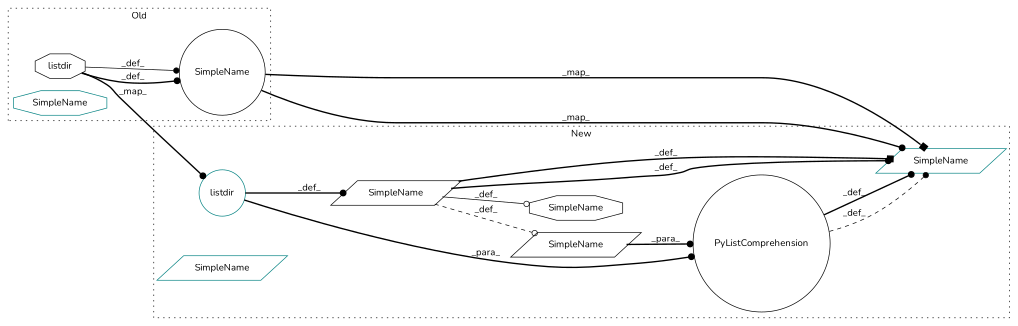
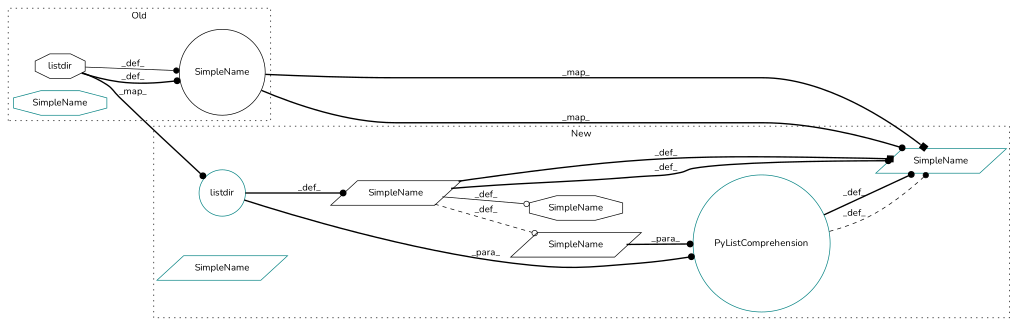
node "PyListComprehension": color black -> teal
